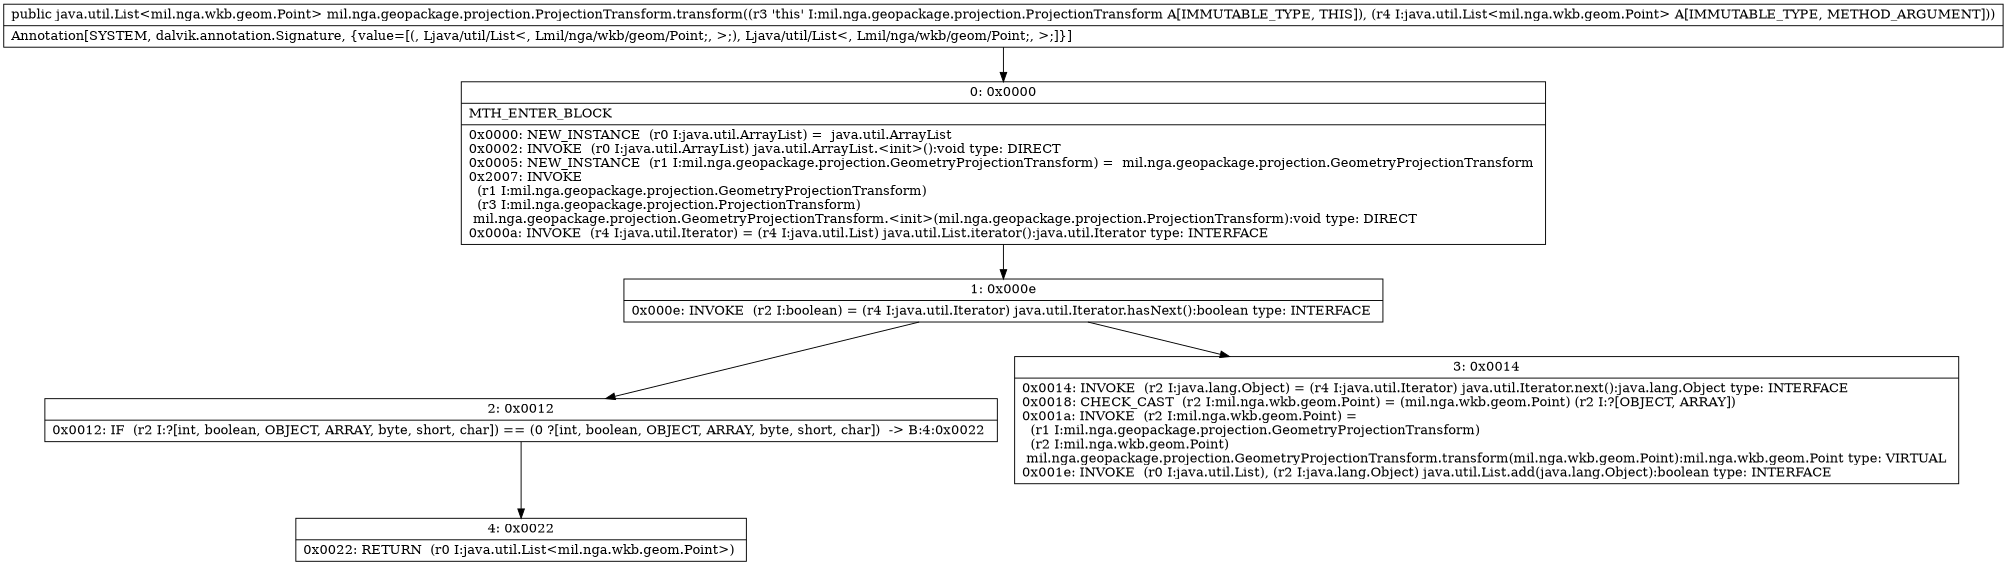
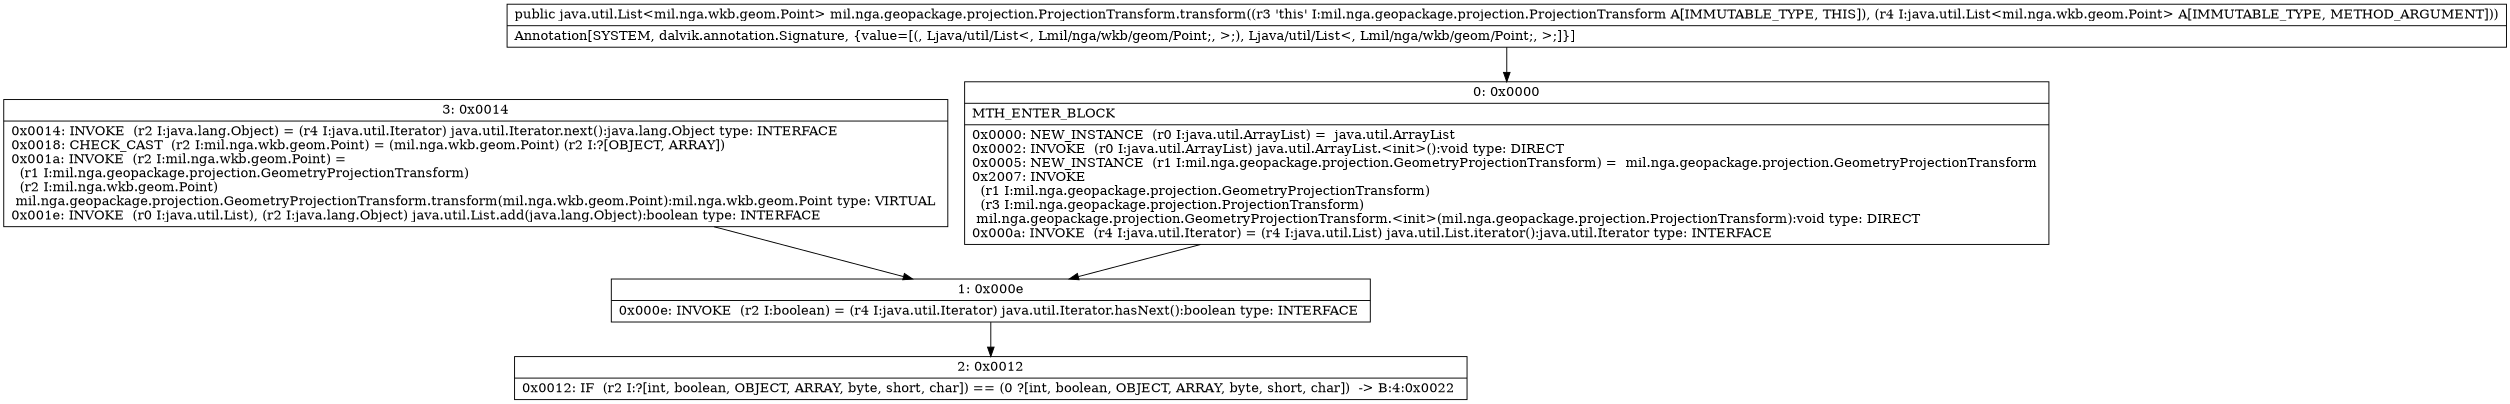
edge "1: 0x000e" -> "3: 0x0014": reversed
node "4: 0x0022": removed
